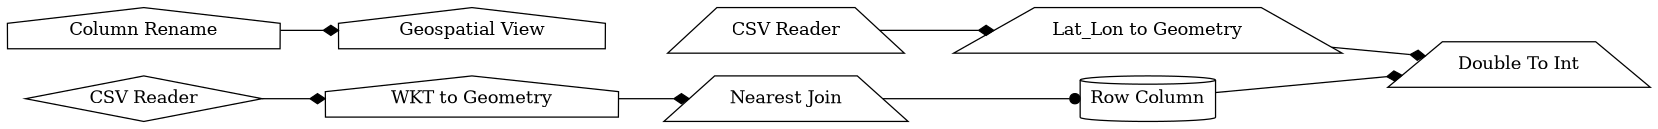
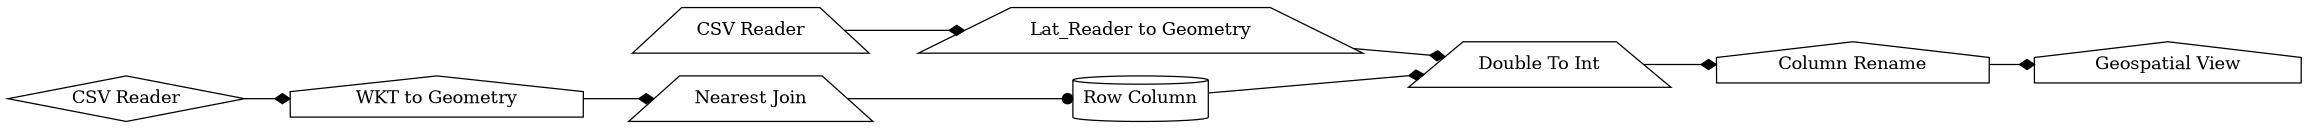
node "Lat_Lon to Geometry": label "Lat_Lon to Geometry" -> "Lat_Reader to Geometry"
edge "Double To Int" -> "Column Rename": added
